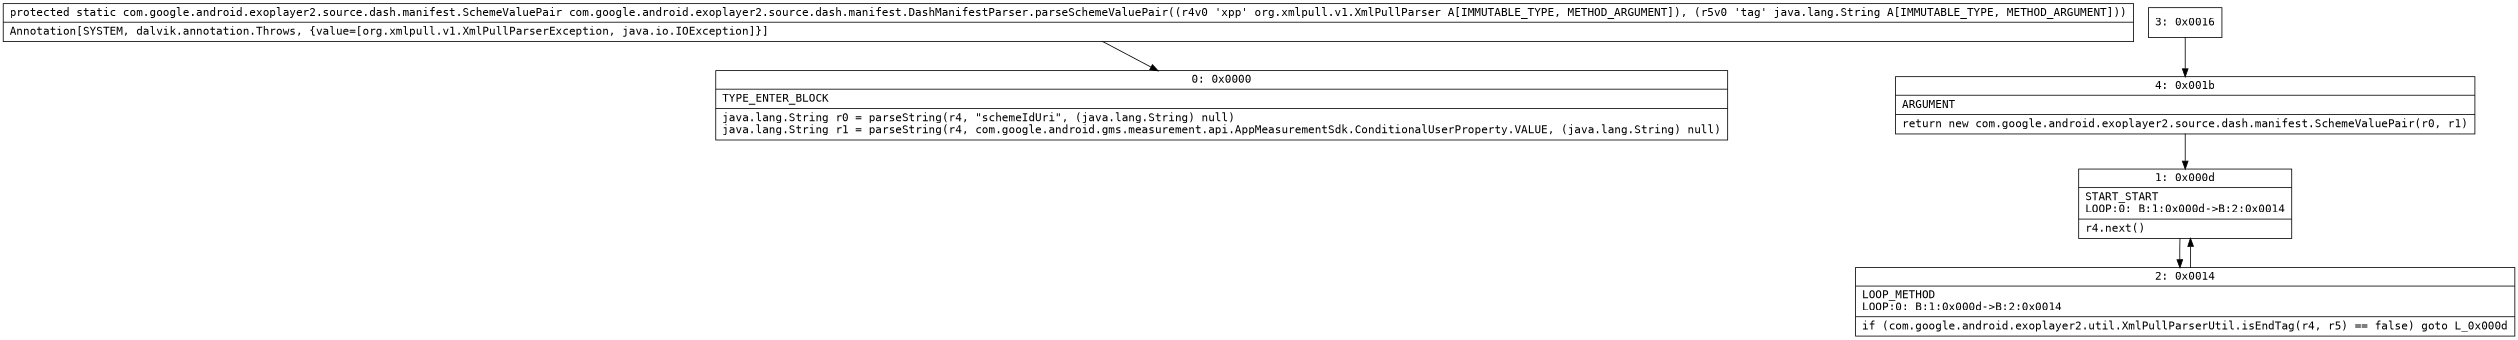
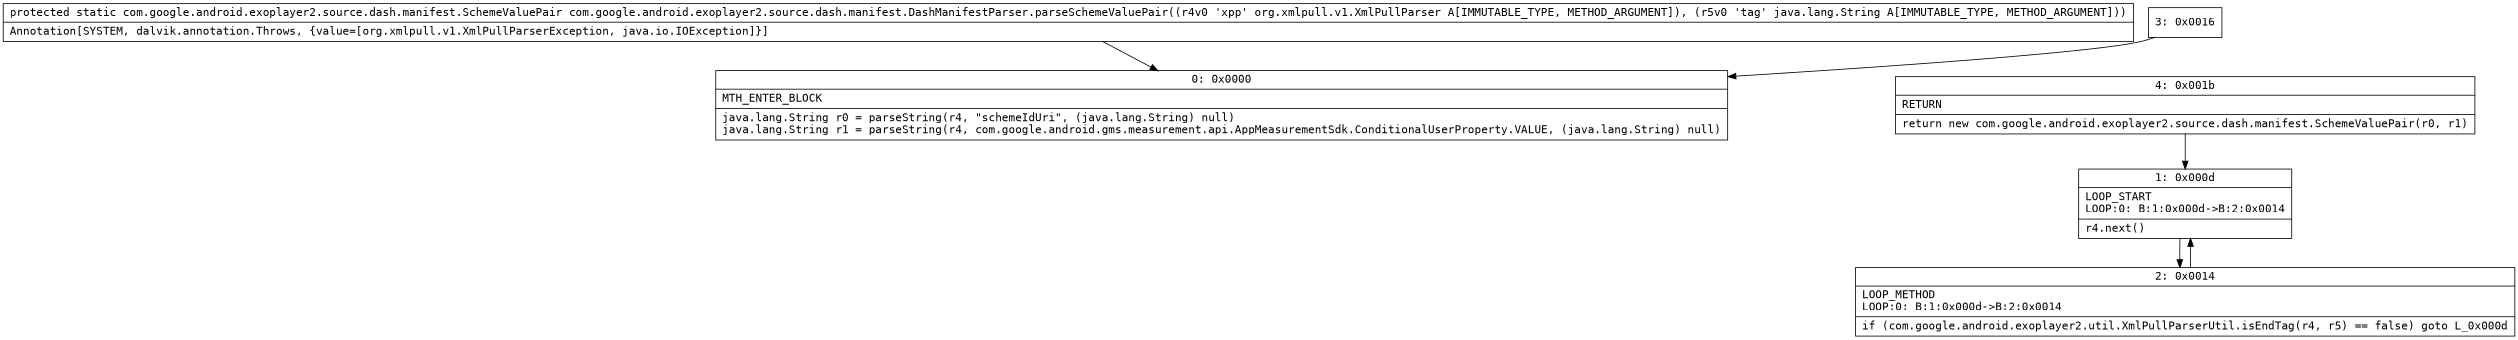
edge "3: 0x0016" -> "4: 0x001b": now "3: 0x0016" -> "0: 0x0000"
node "0: 0x0000": text "TYPE_ENTER_BLOCK" -> "MTH_ENTER_BLOCK"
node "4: 0x001b": text "ARGUMENT" -> "RETURN"
node "1: 0x000d": text "START_START" -> "LOOP_START"
